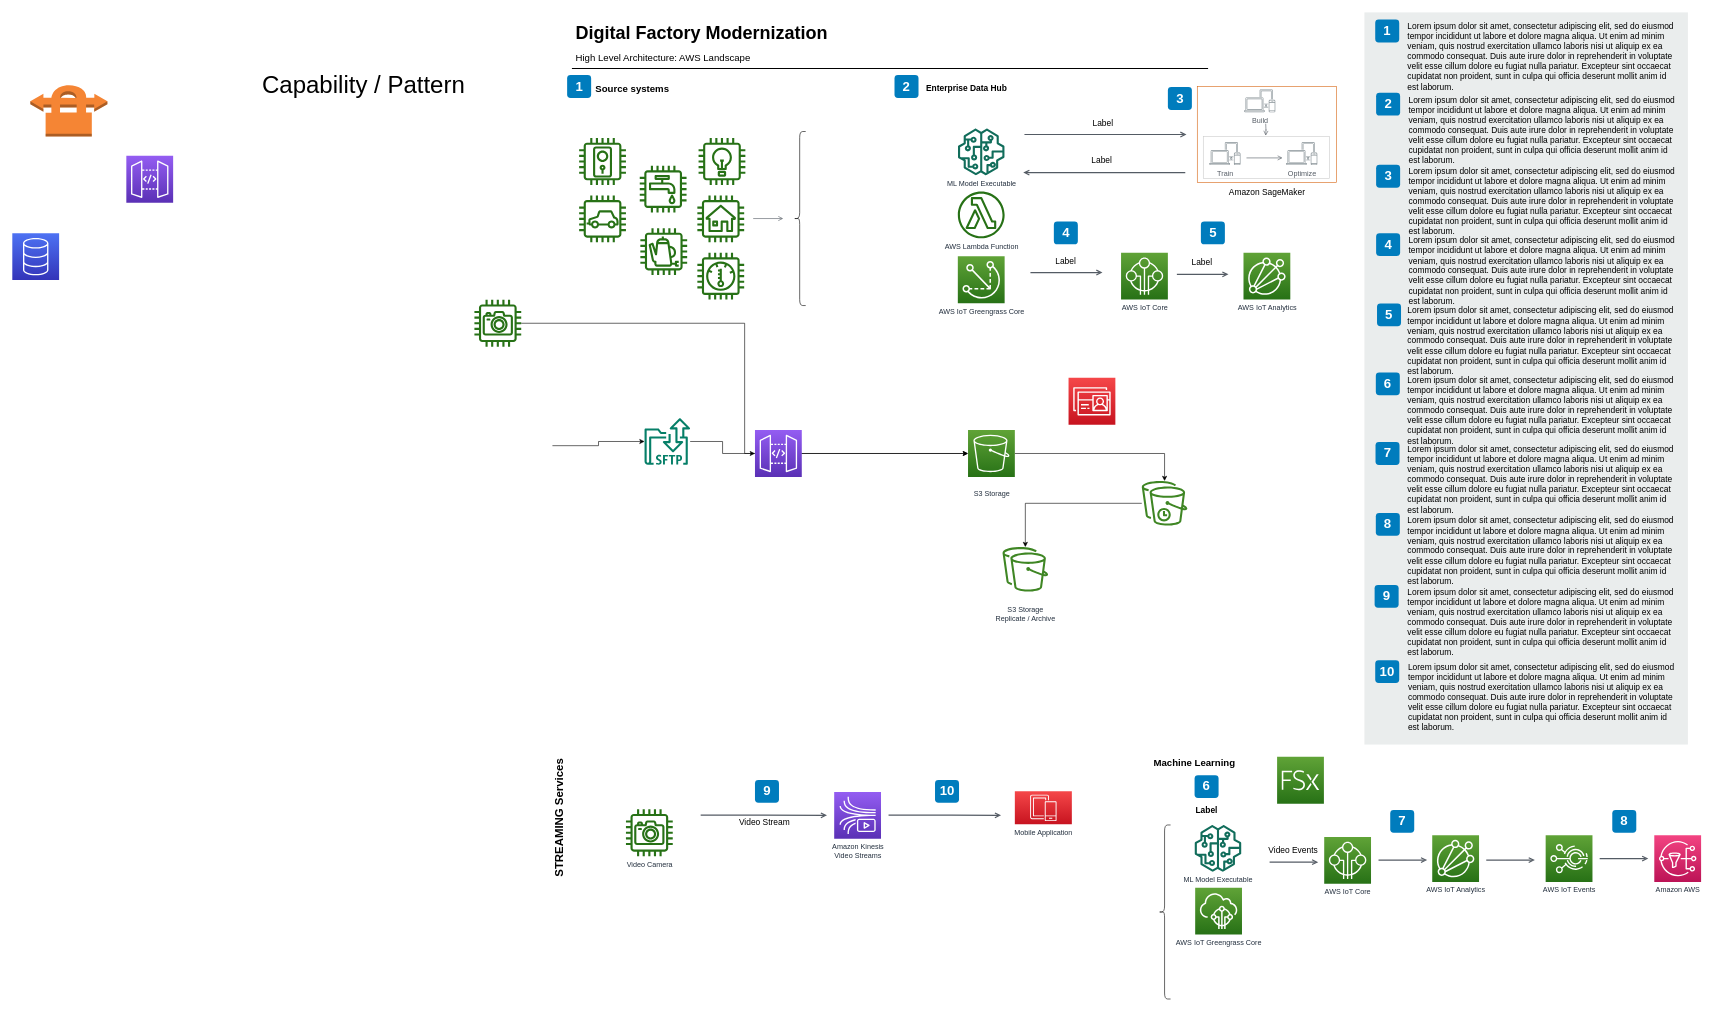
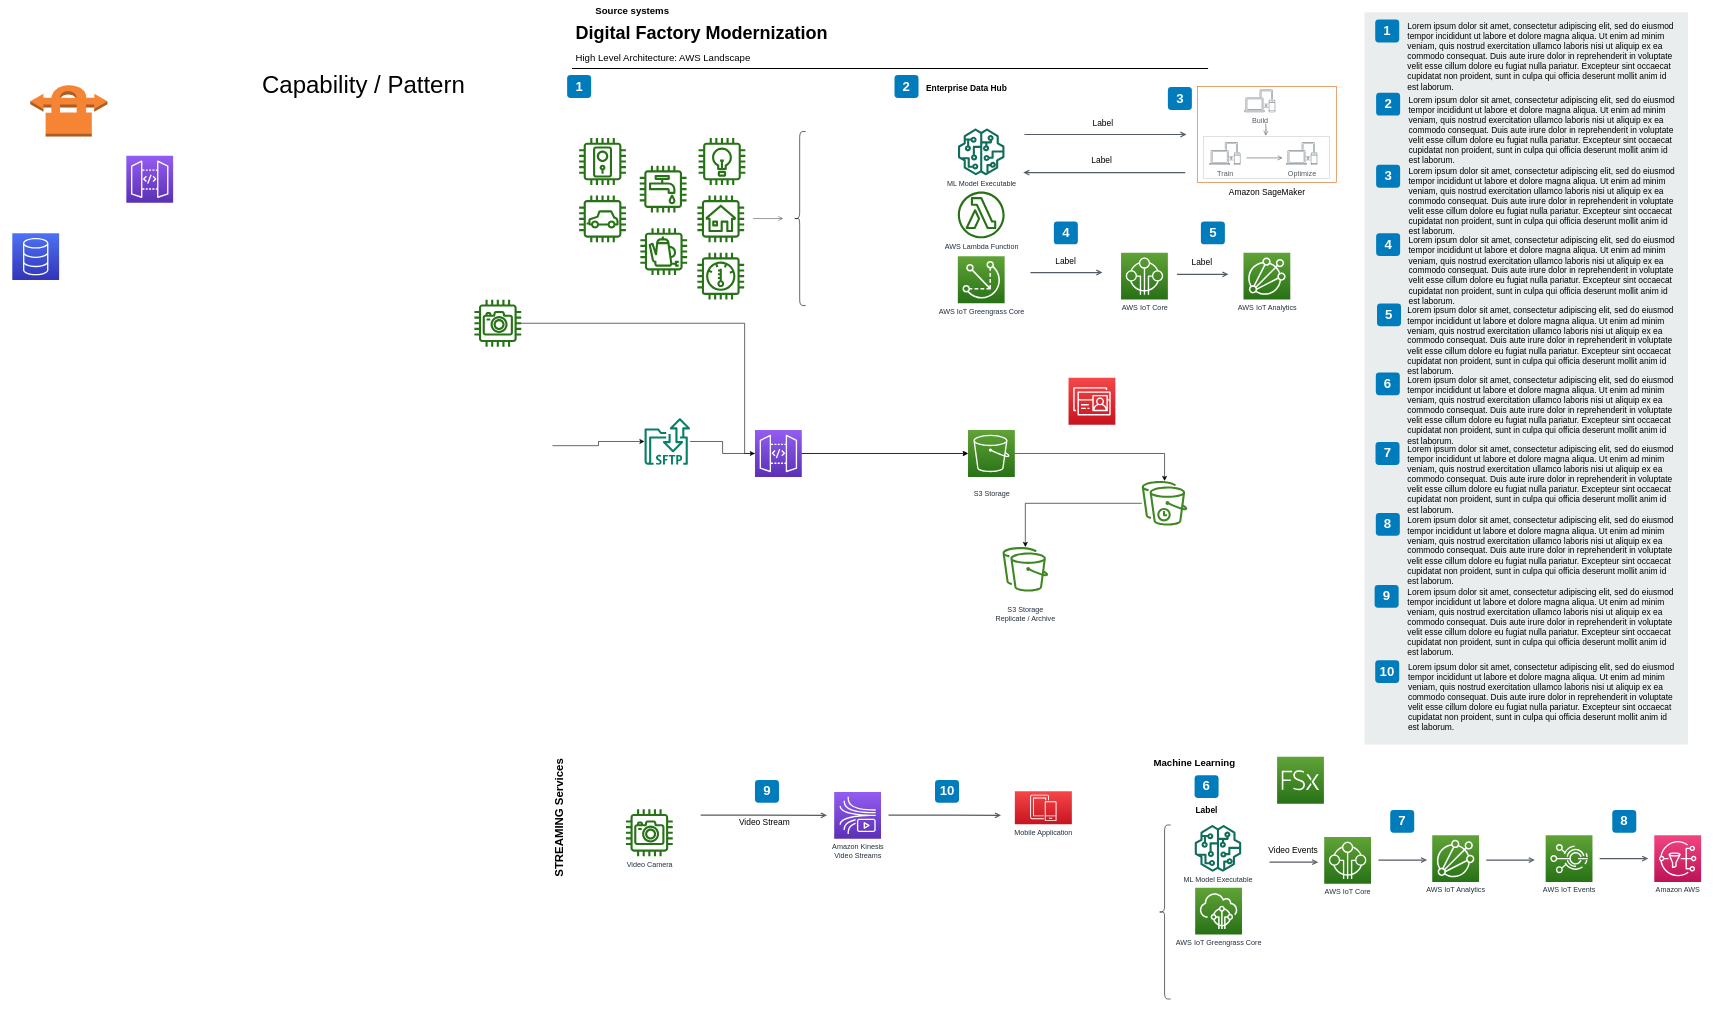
node "Source systems": moved (636, 87) -> (636, 9)
